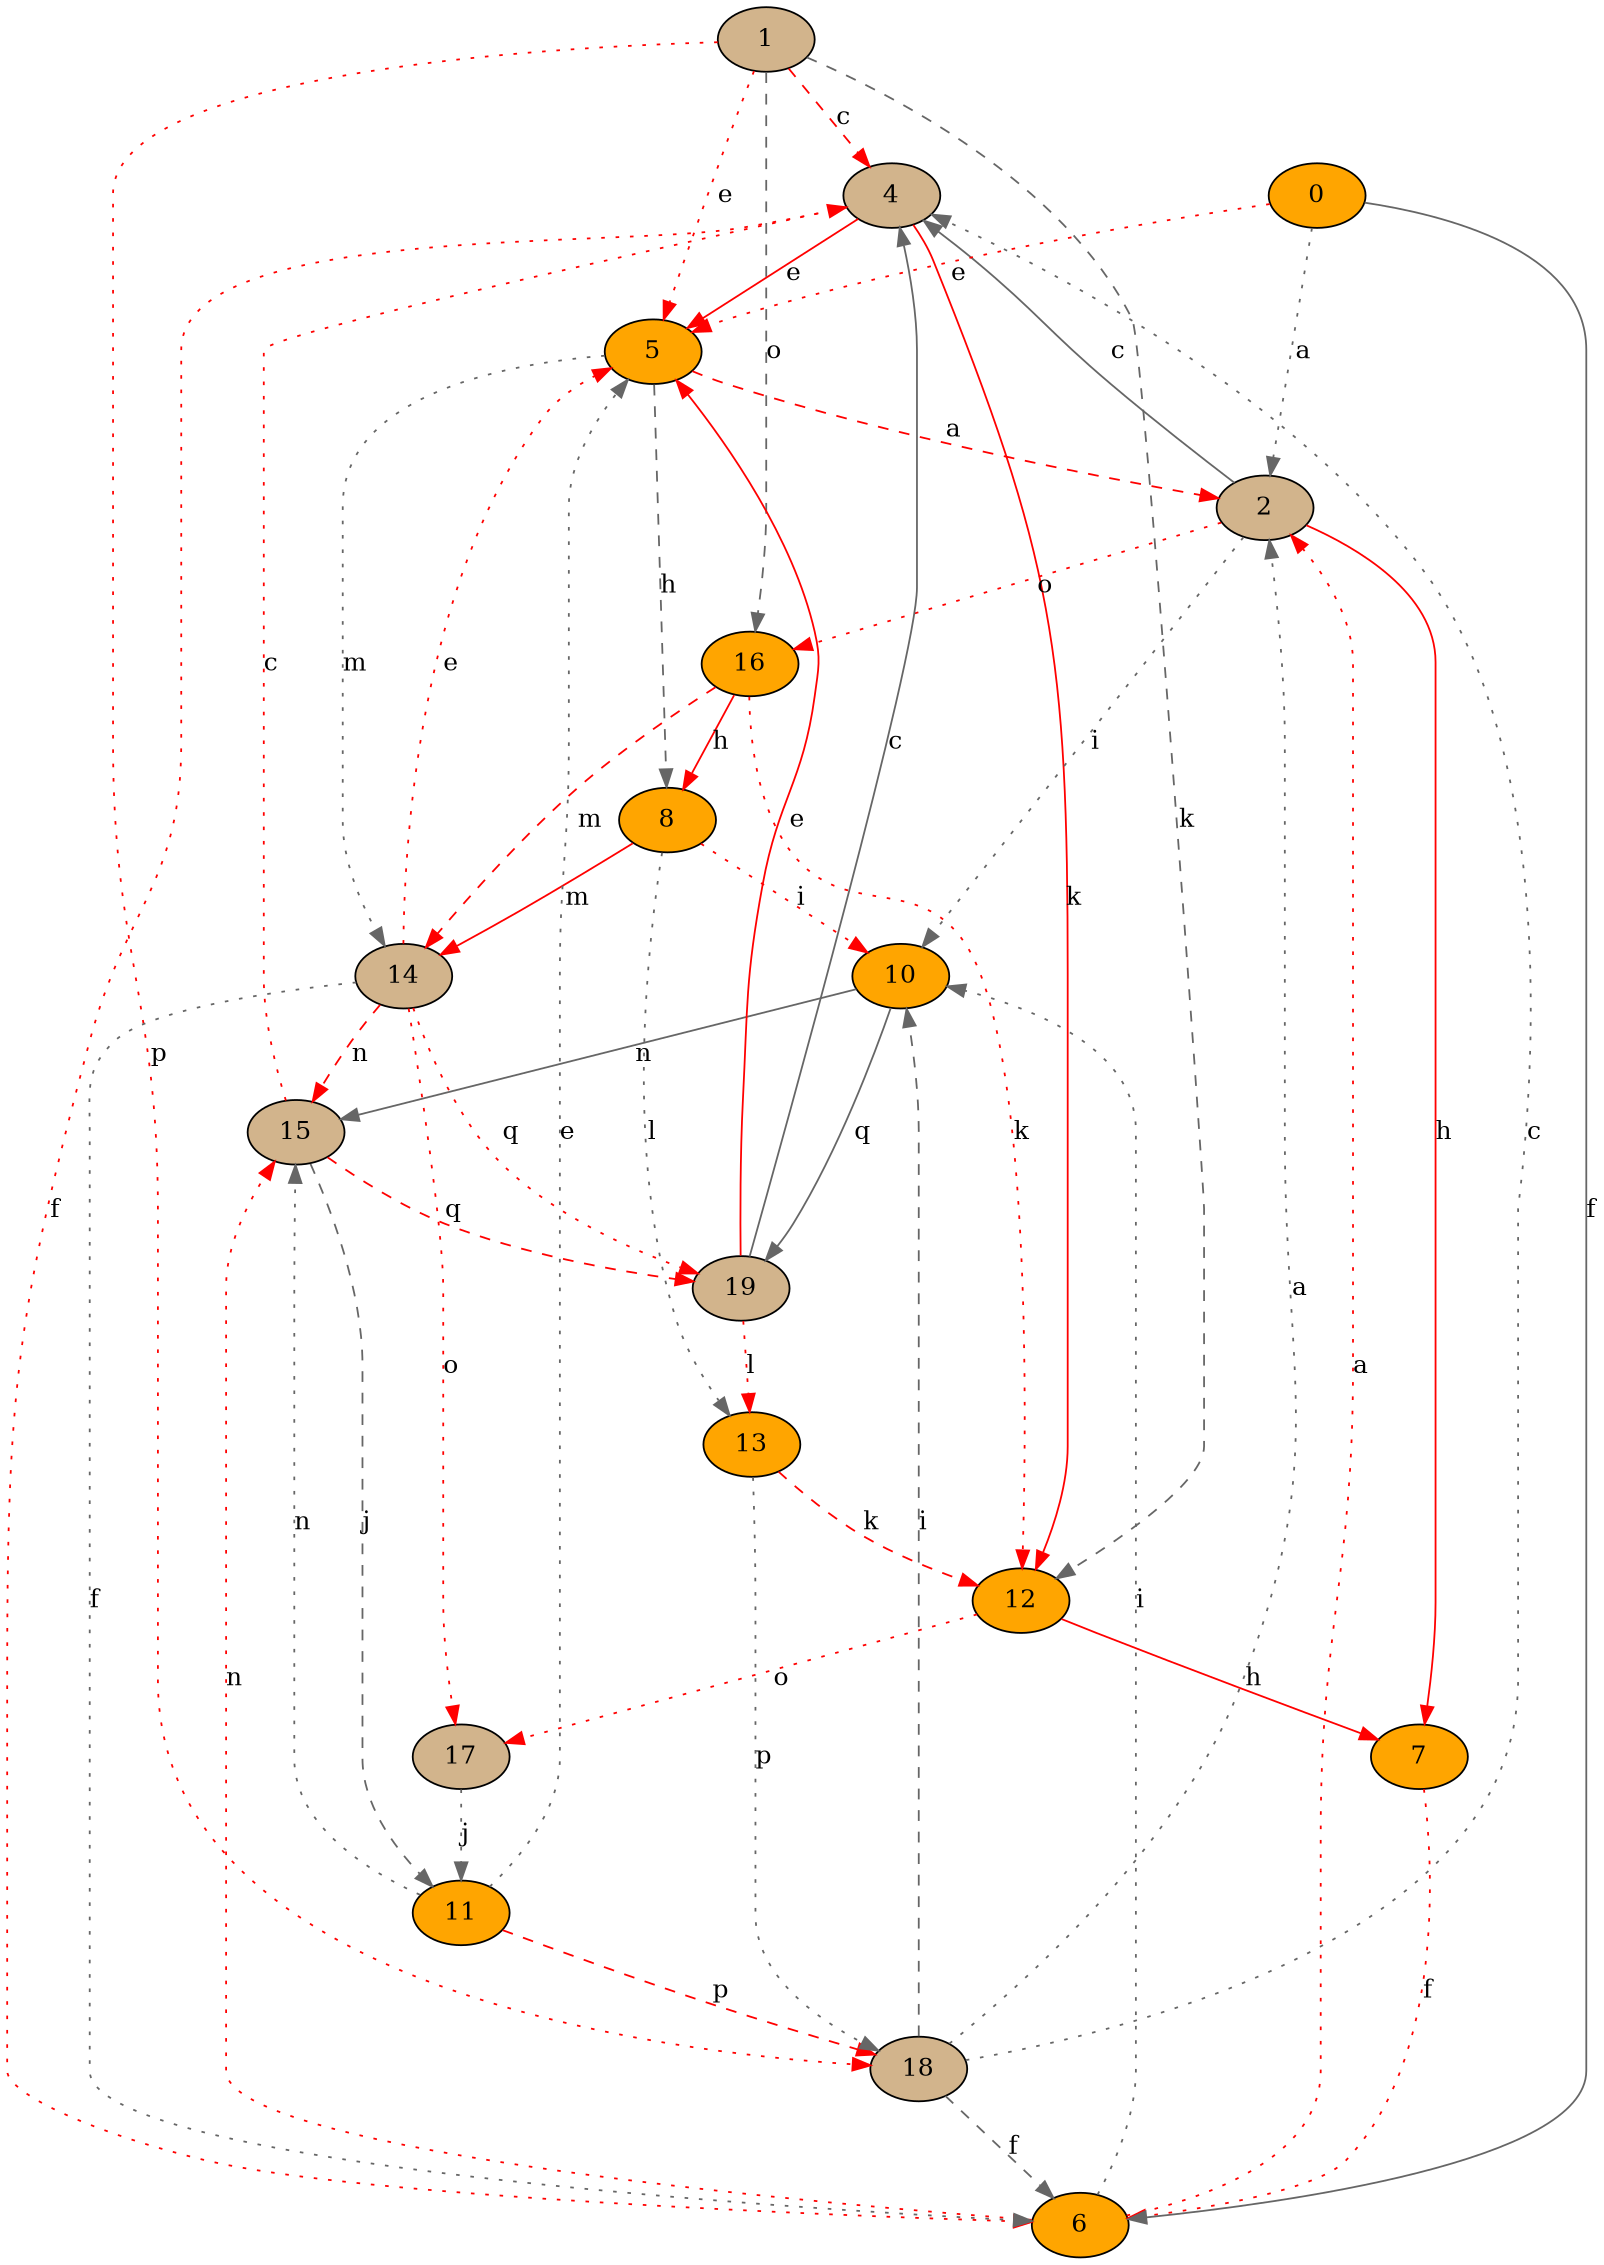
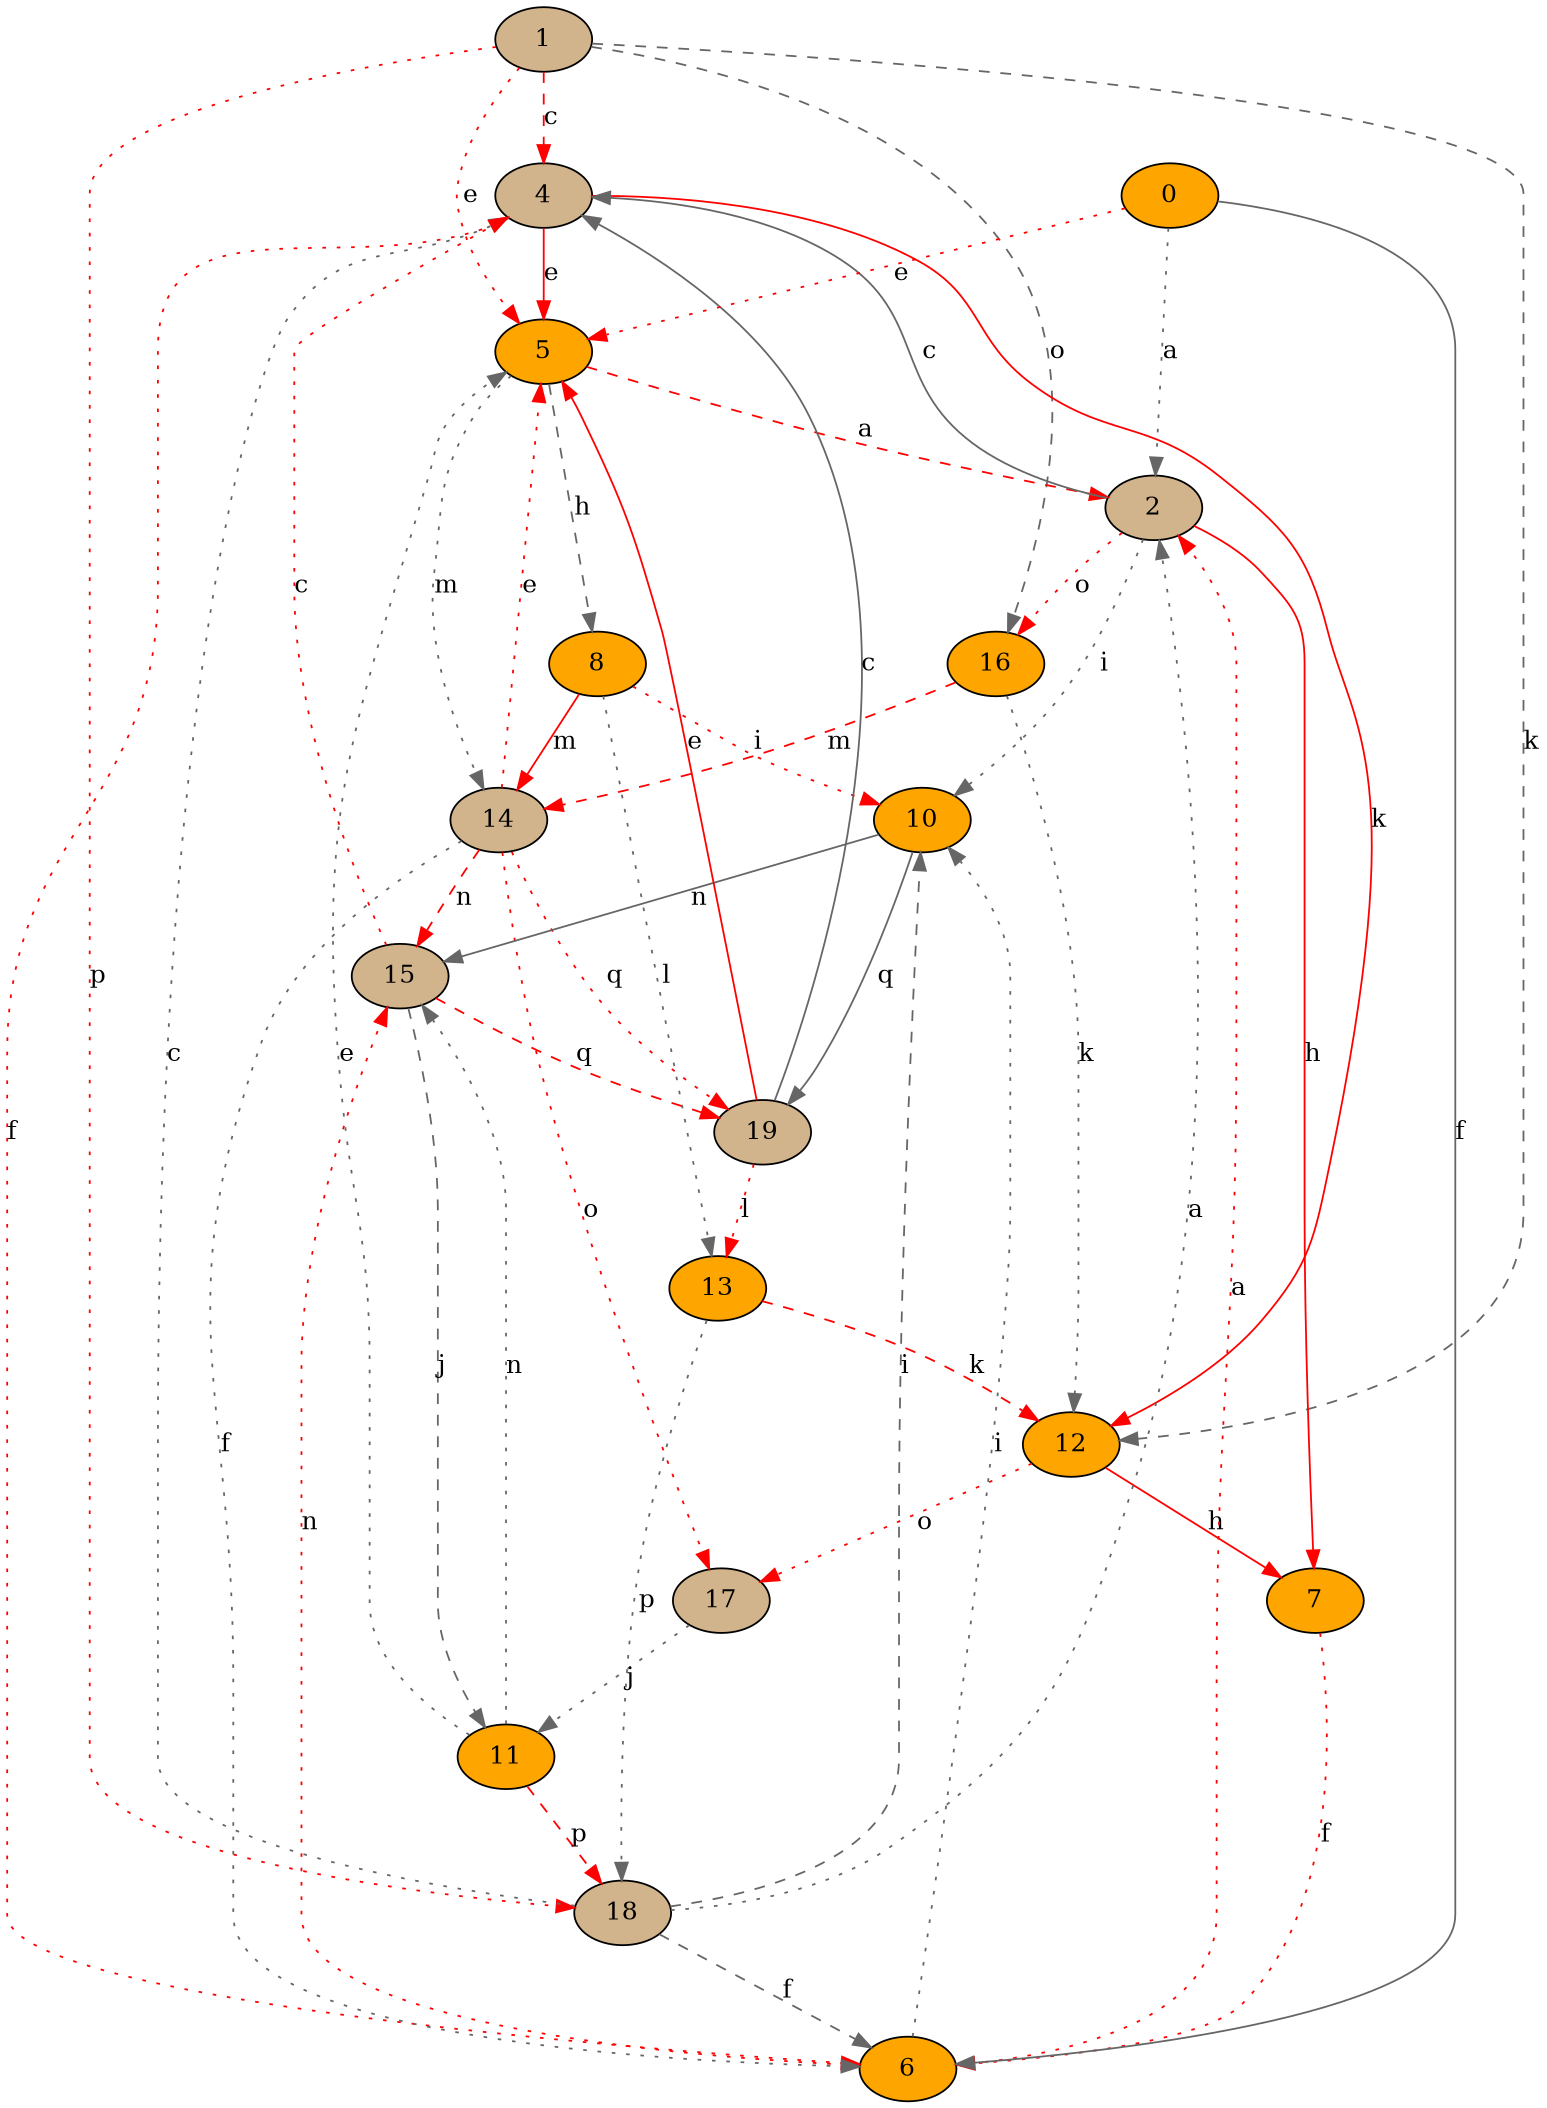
edge "16" -> "8": removed, label "h"
edge "16" -> "12": color red -> gray40
